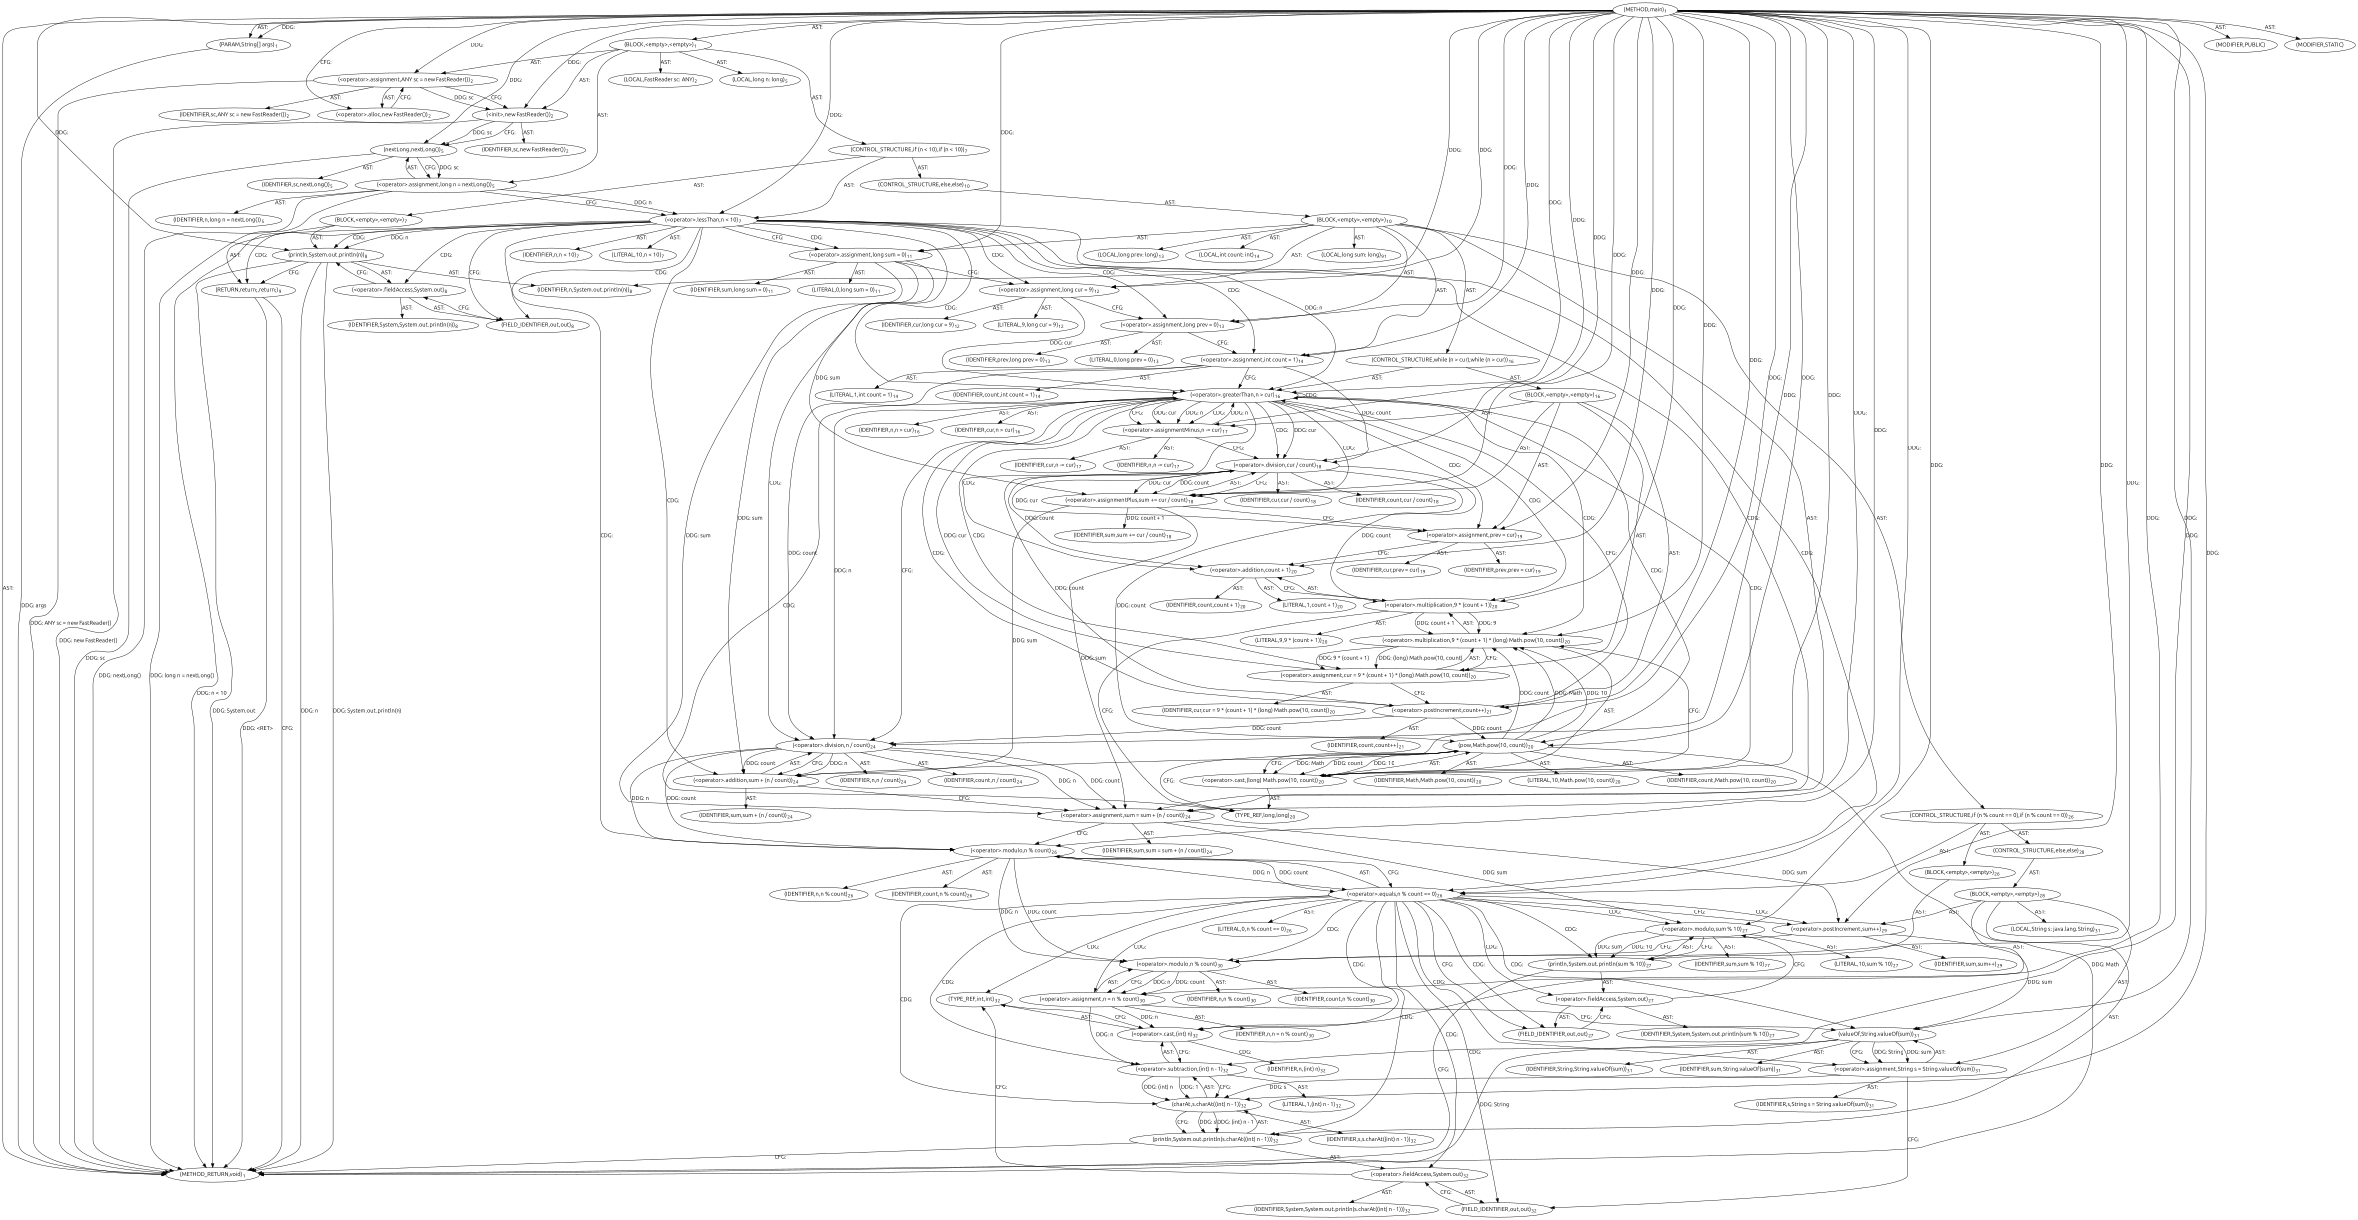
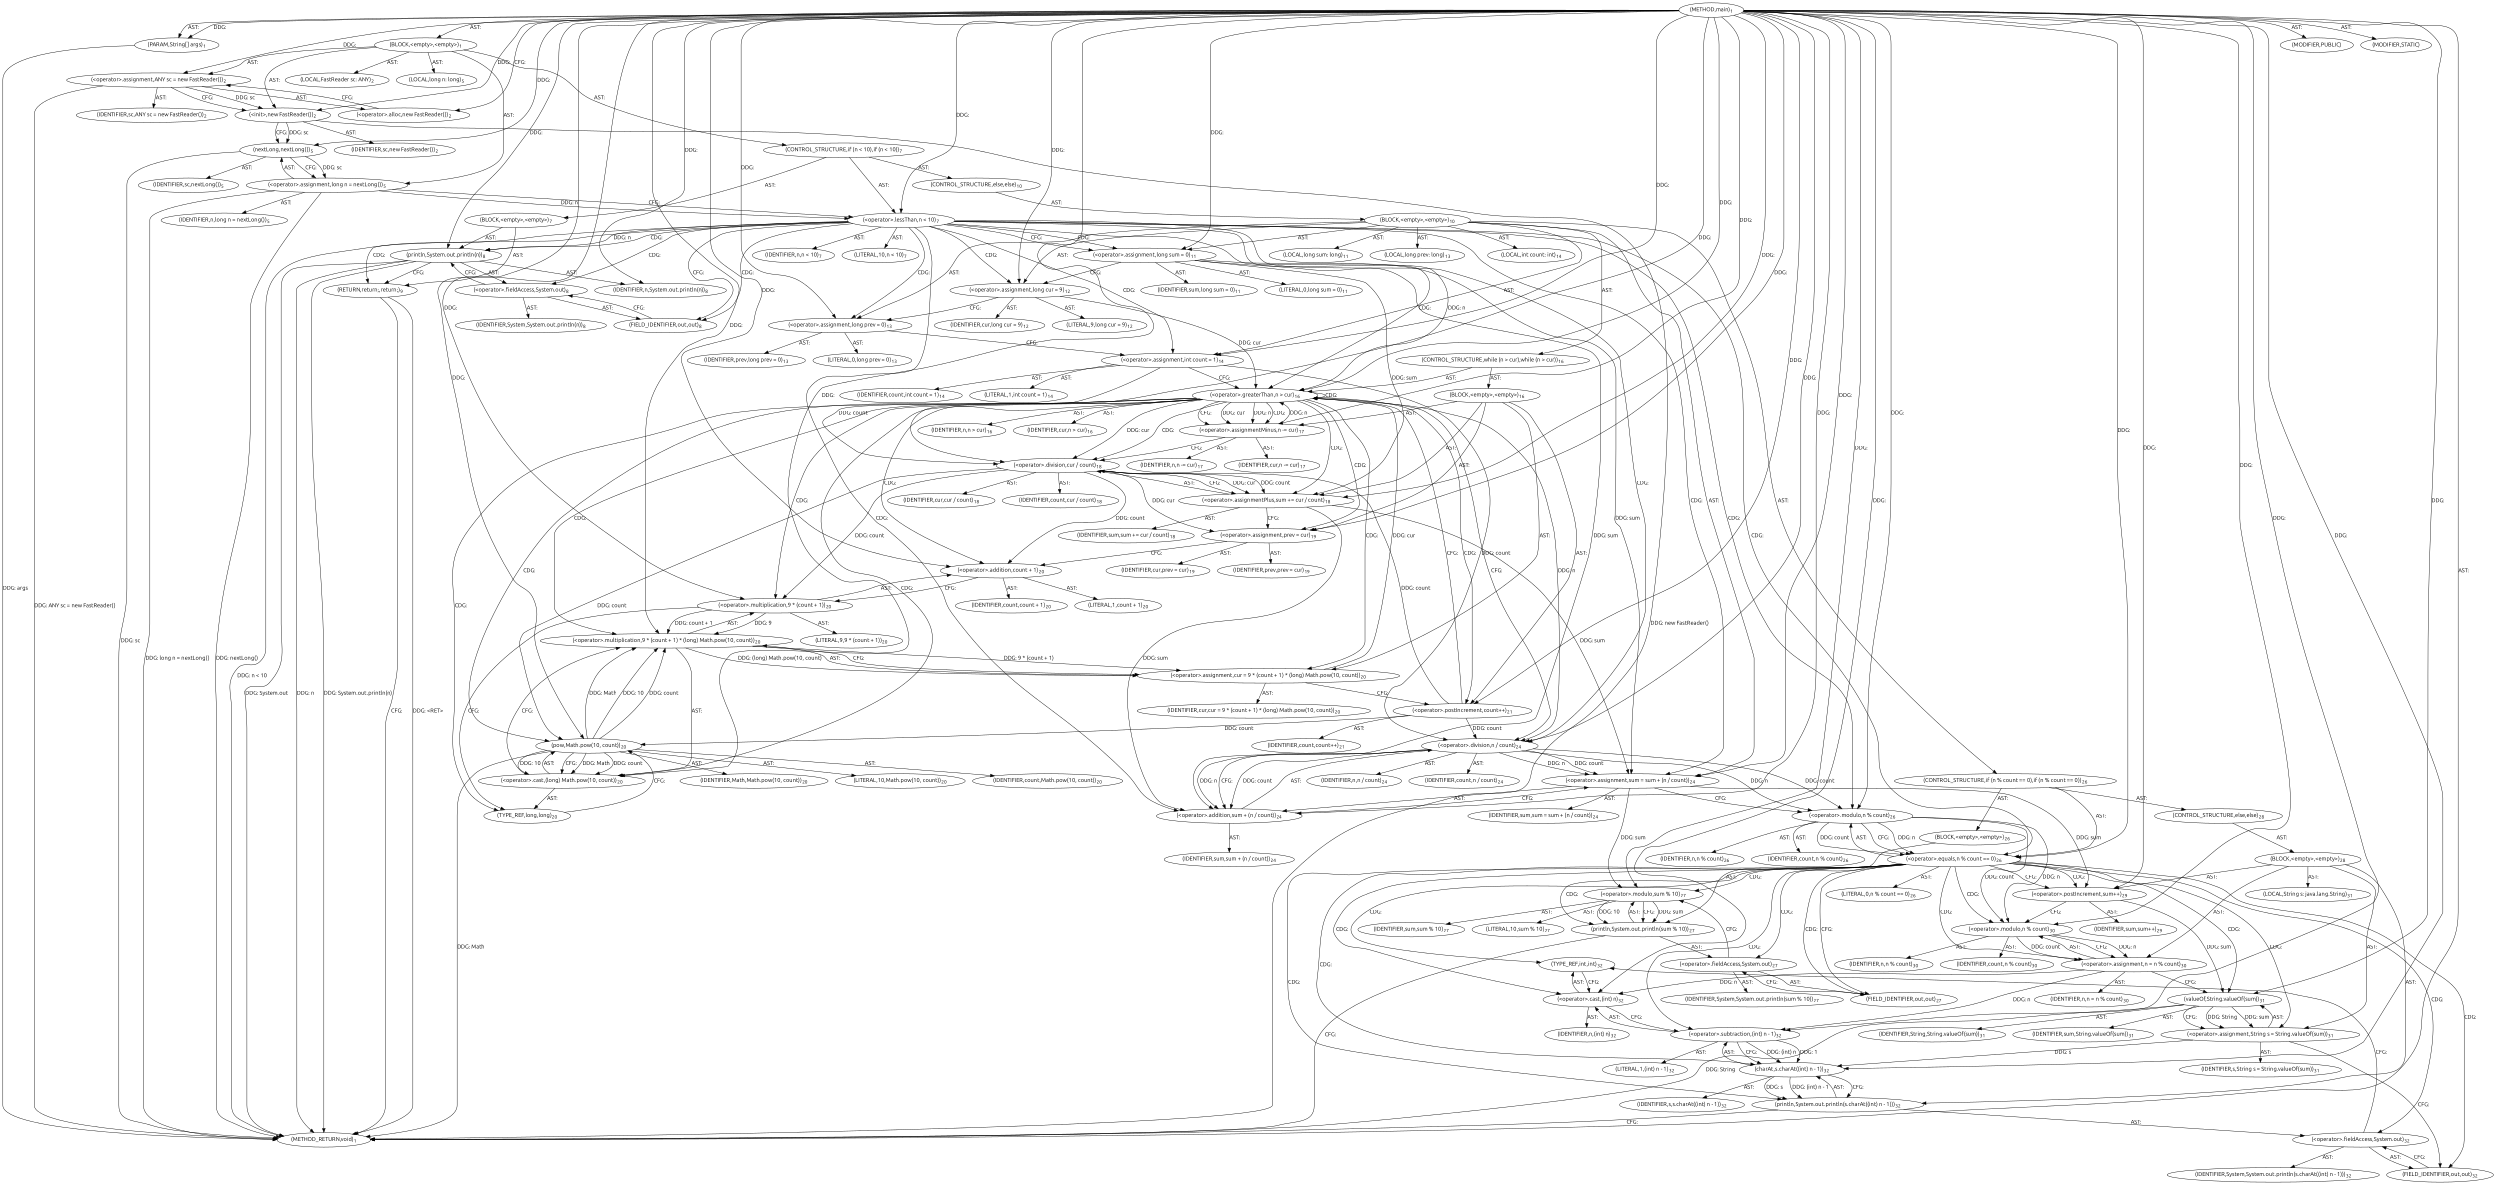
node "(LOCAL,long sum: long)": text "91" -> "11"
edge "(<operator>.assignmentPlus,sum += cur / count)" -> "(IDENTIFIER,sum,sum += cur / count)": label "DDG: count + 1" -> "AST: "
edge "(<operator>.assignment,sum = sum + (n / count))" -> "(<operator>.addition,sum + (n / count))": added, label "AST:"
edge "(<operator>.cast,(int) n)" -> "(IDENTIFIER,n,(int) n)": label "CDG: " -> "AST: "
